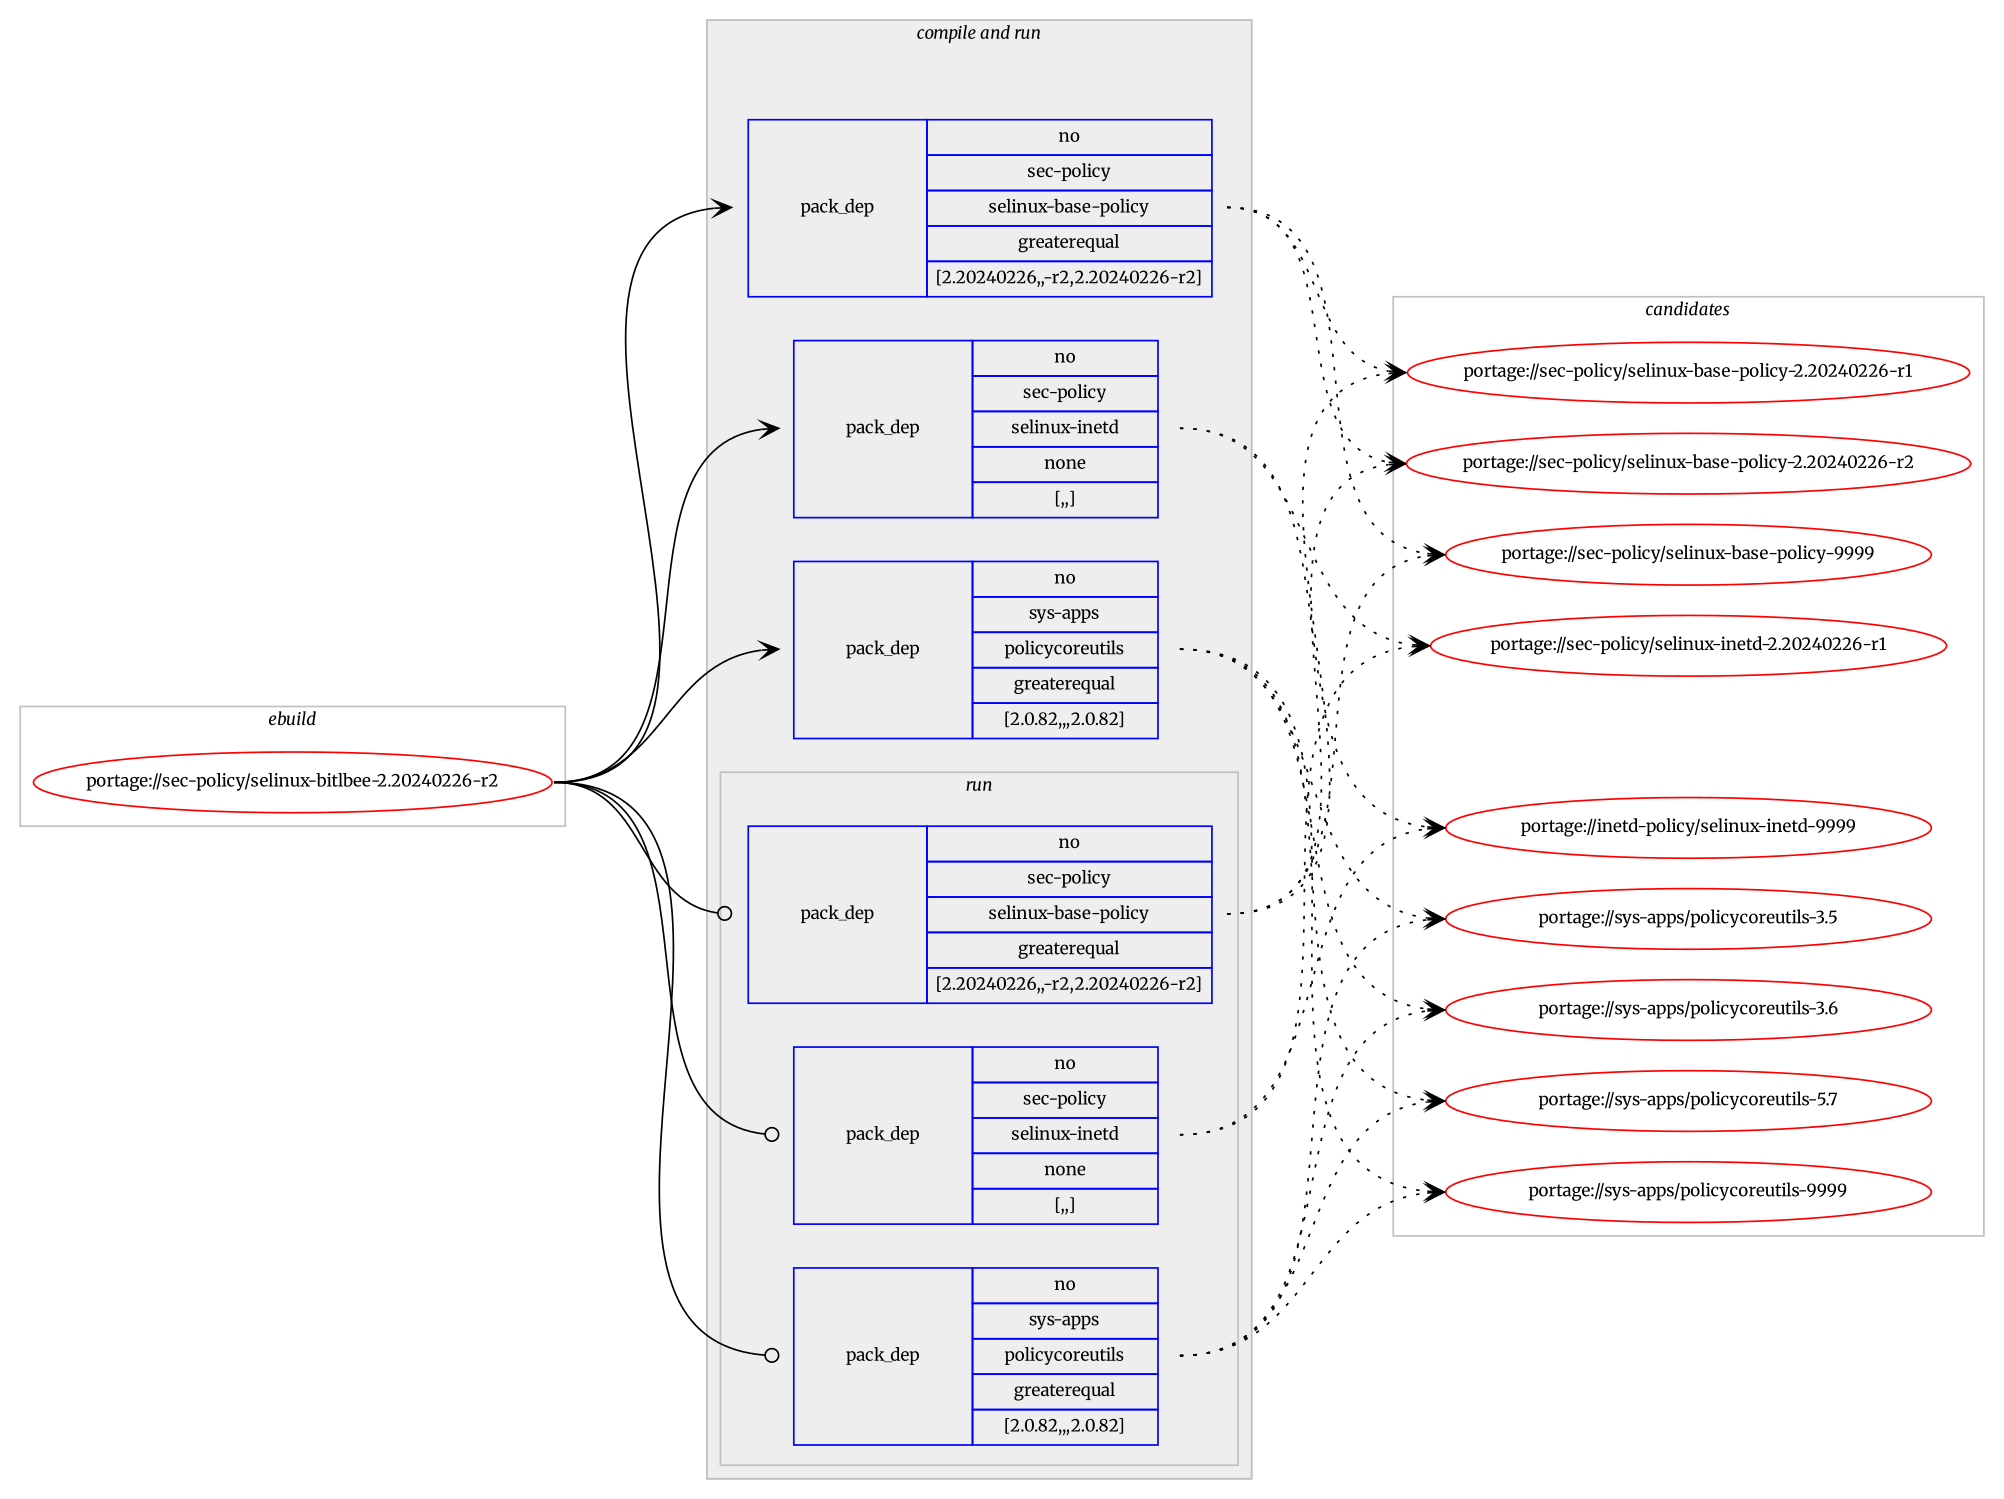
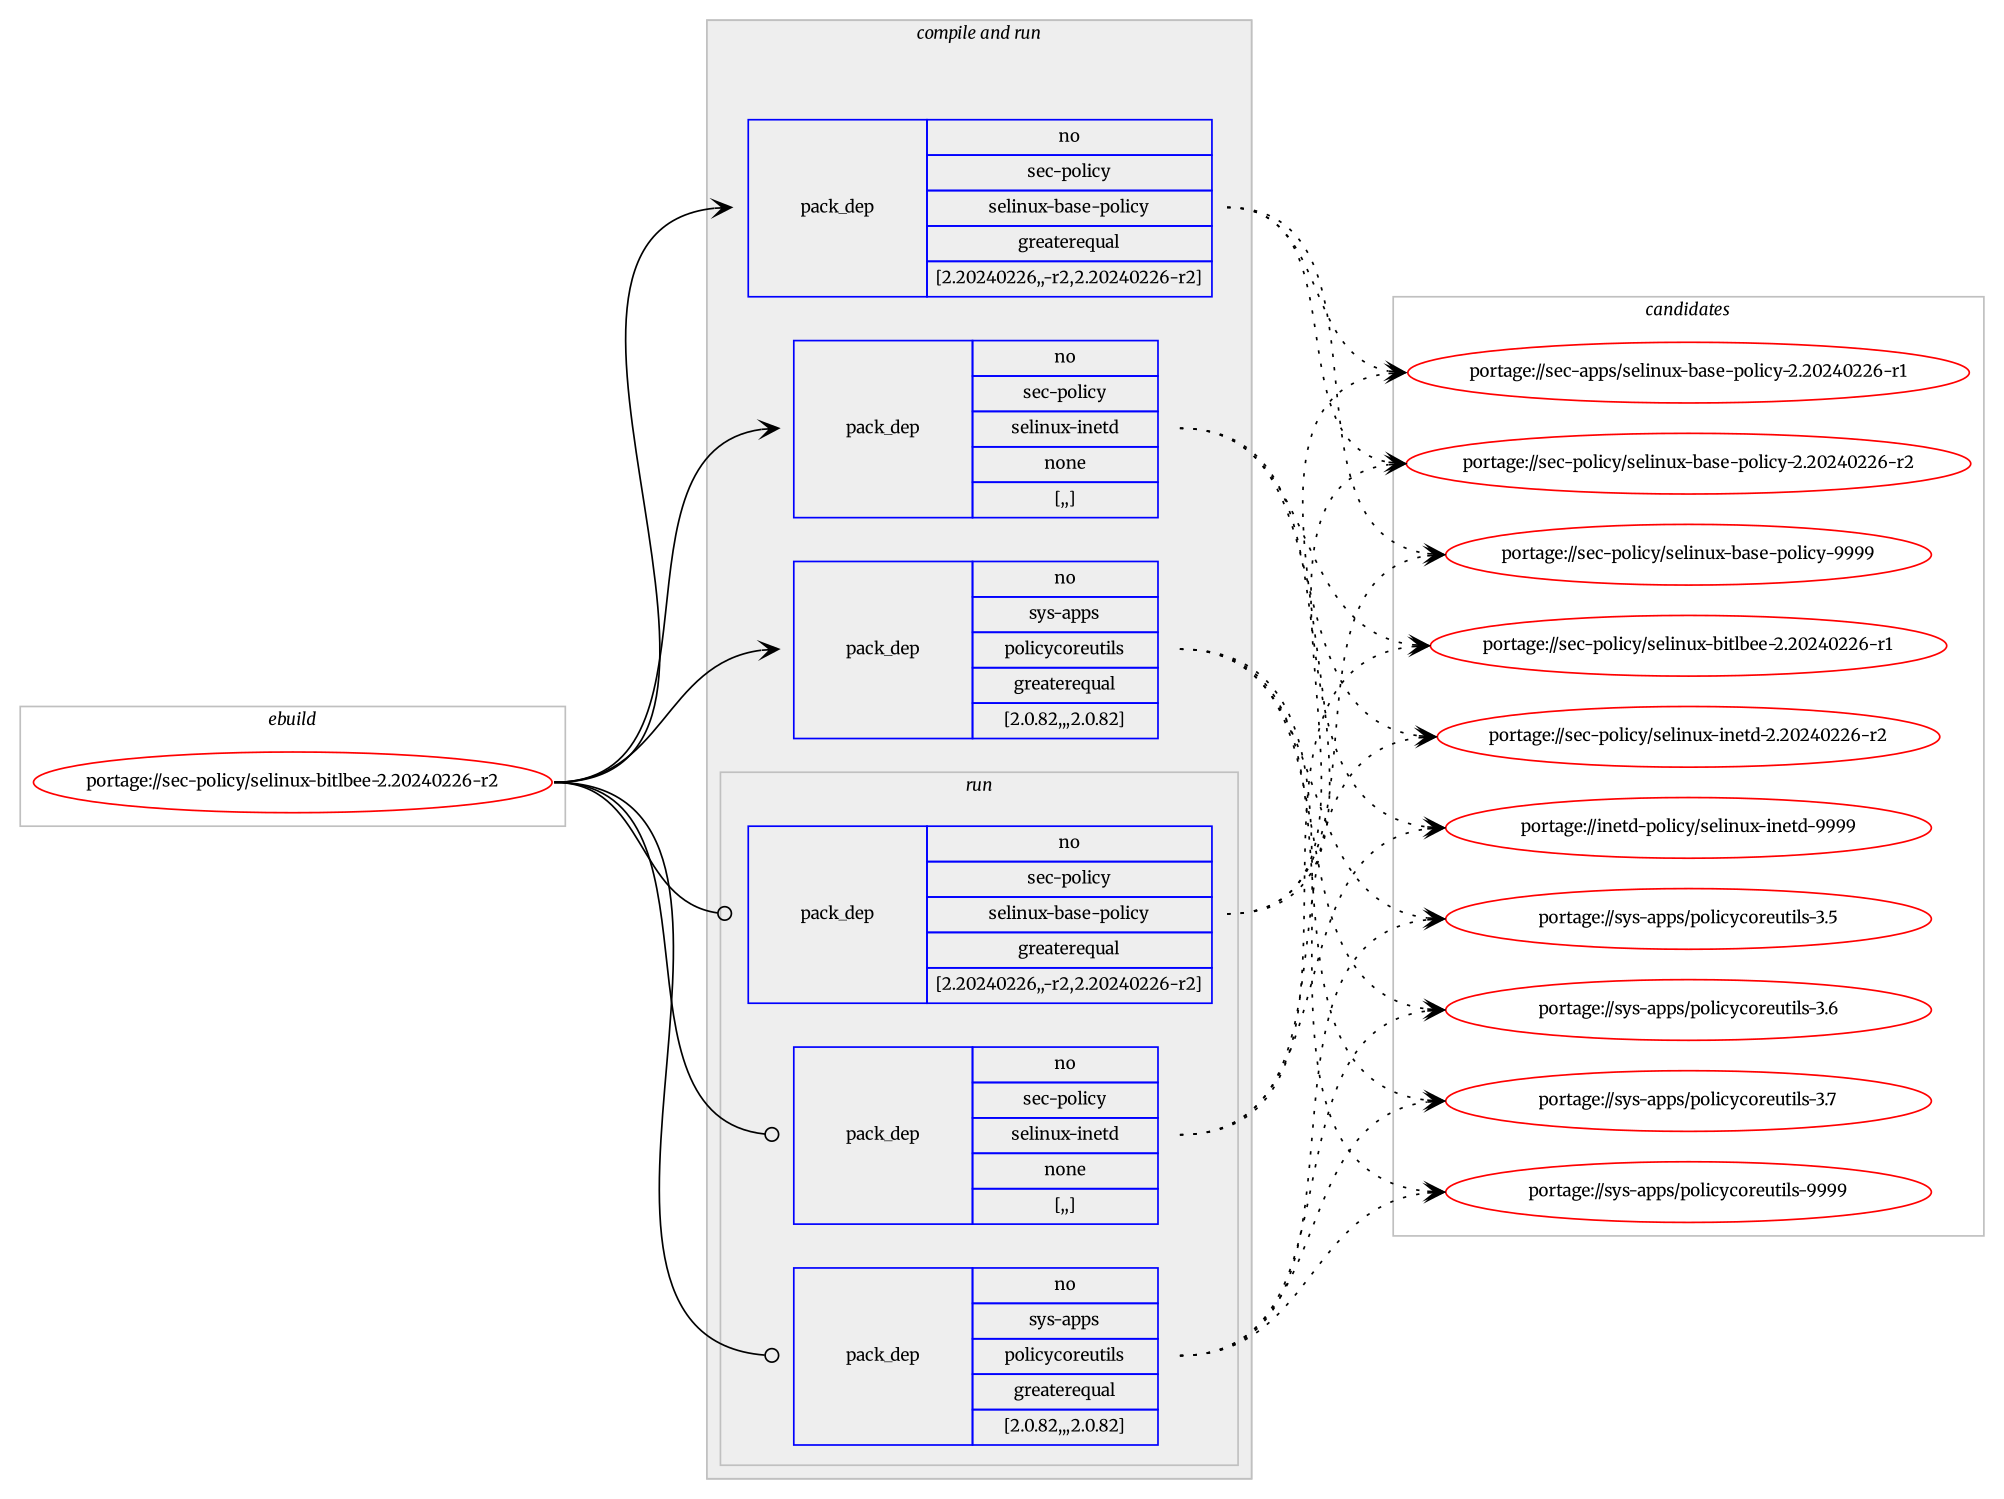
node "portage://sec-policy/selinux-base-policy-2.20240226-r1": label "portage://sec-policy/selinux-base-policy-2.20240226-r1" -> "portage://sec-apps/selinux-base-policy-2.20240226-r1"
node "portage://sec-policy/selinux-inetd-2.20240226-r1": label "portage://sec-policy/selinux-inetd-2.20240226-r1" -> "portage://sec-policy/selinux-bitlbee-2.20240226-r1"
node "portage://sec-policy/selinux-inetd-2.20240226-r2": added
node "portage://sys-apps/policycoreutils-5.7": label "portage://sys-apps/policycoreutils-5.7" -> "portage://sys-apps/policycoreutils-3.7"
